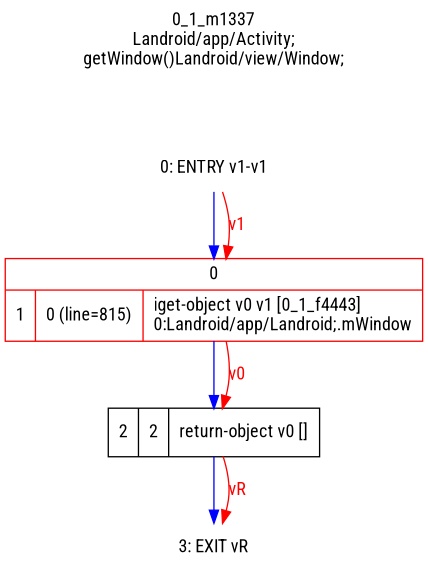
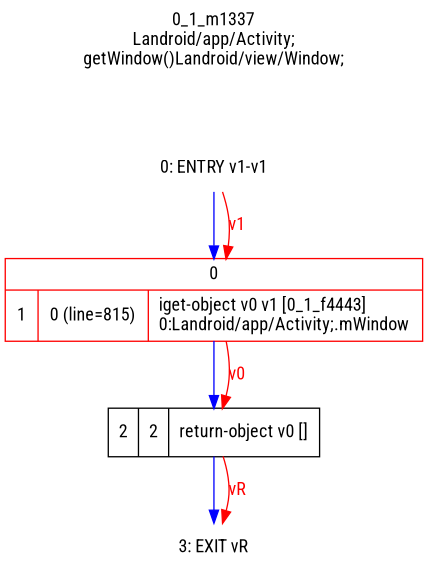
node "0": text "0:Landroid/app/Landroid;.mWindow" -> "0:Landroid/app/Activity;.mWindow"
